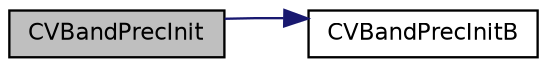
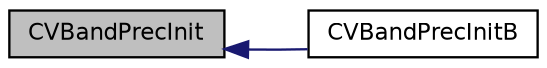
edge "CVBandPrecInit" -> "CVBandPrecInitB": reversed
